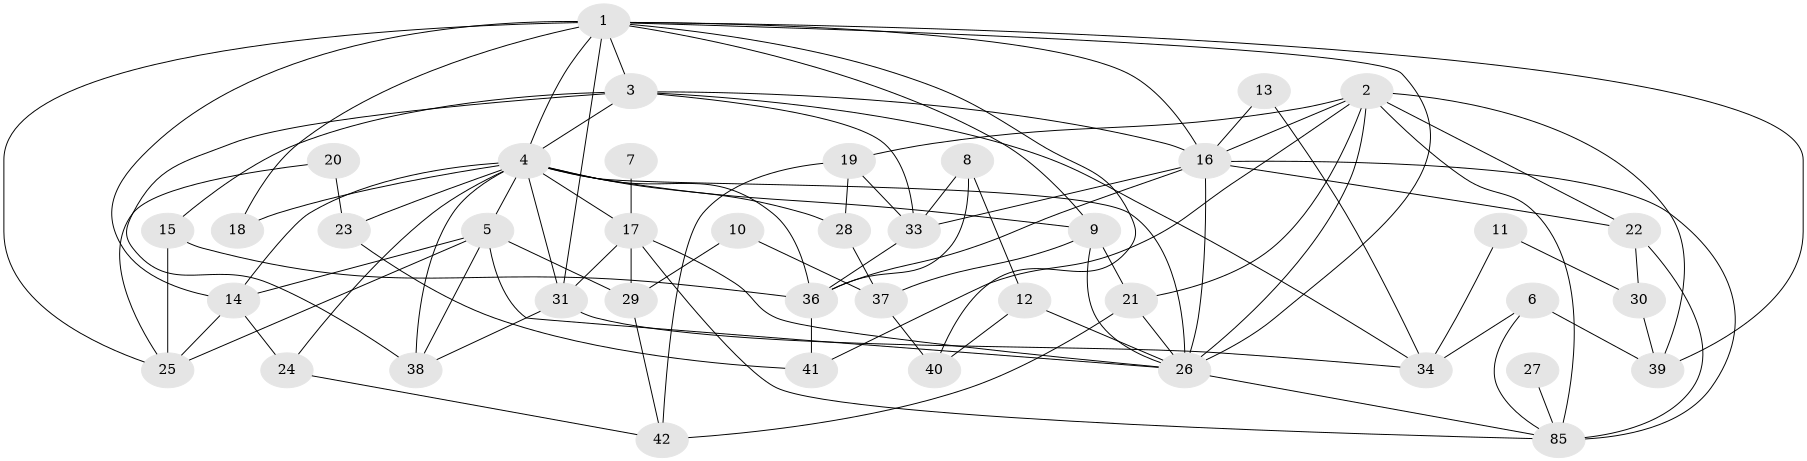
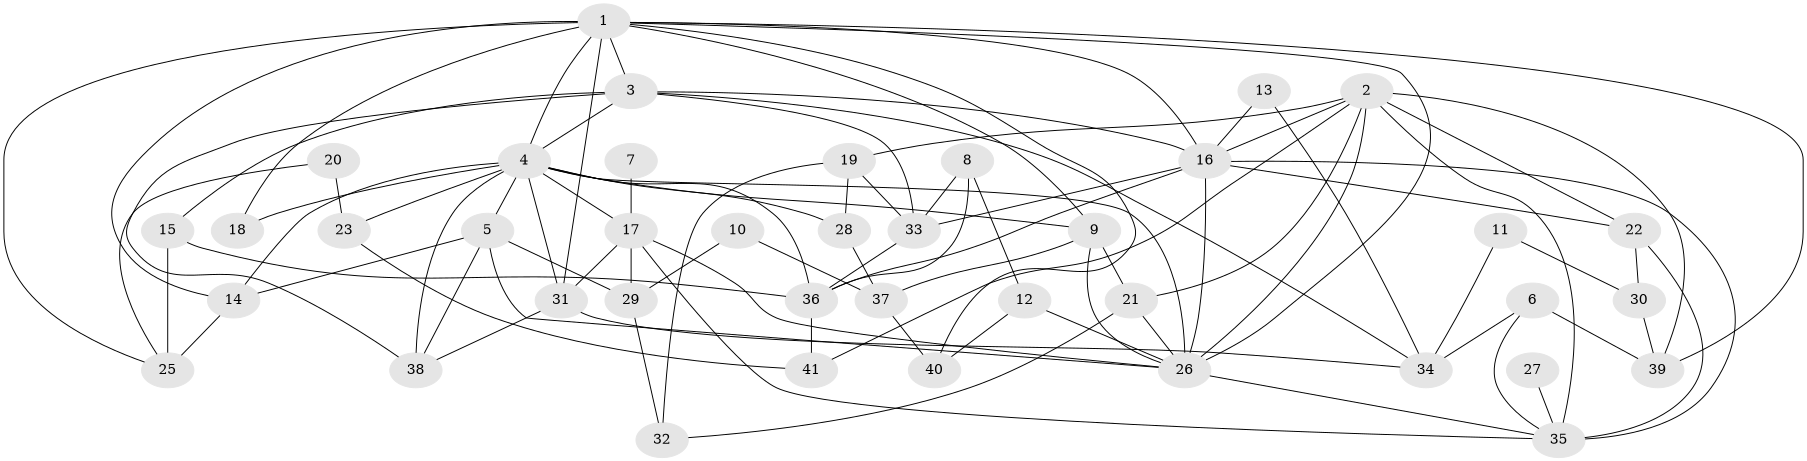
edge "5" -- "25": removed
node "24": removed
node "42": label "42" -> "32"
node "85": label "85" -> "35"
